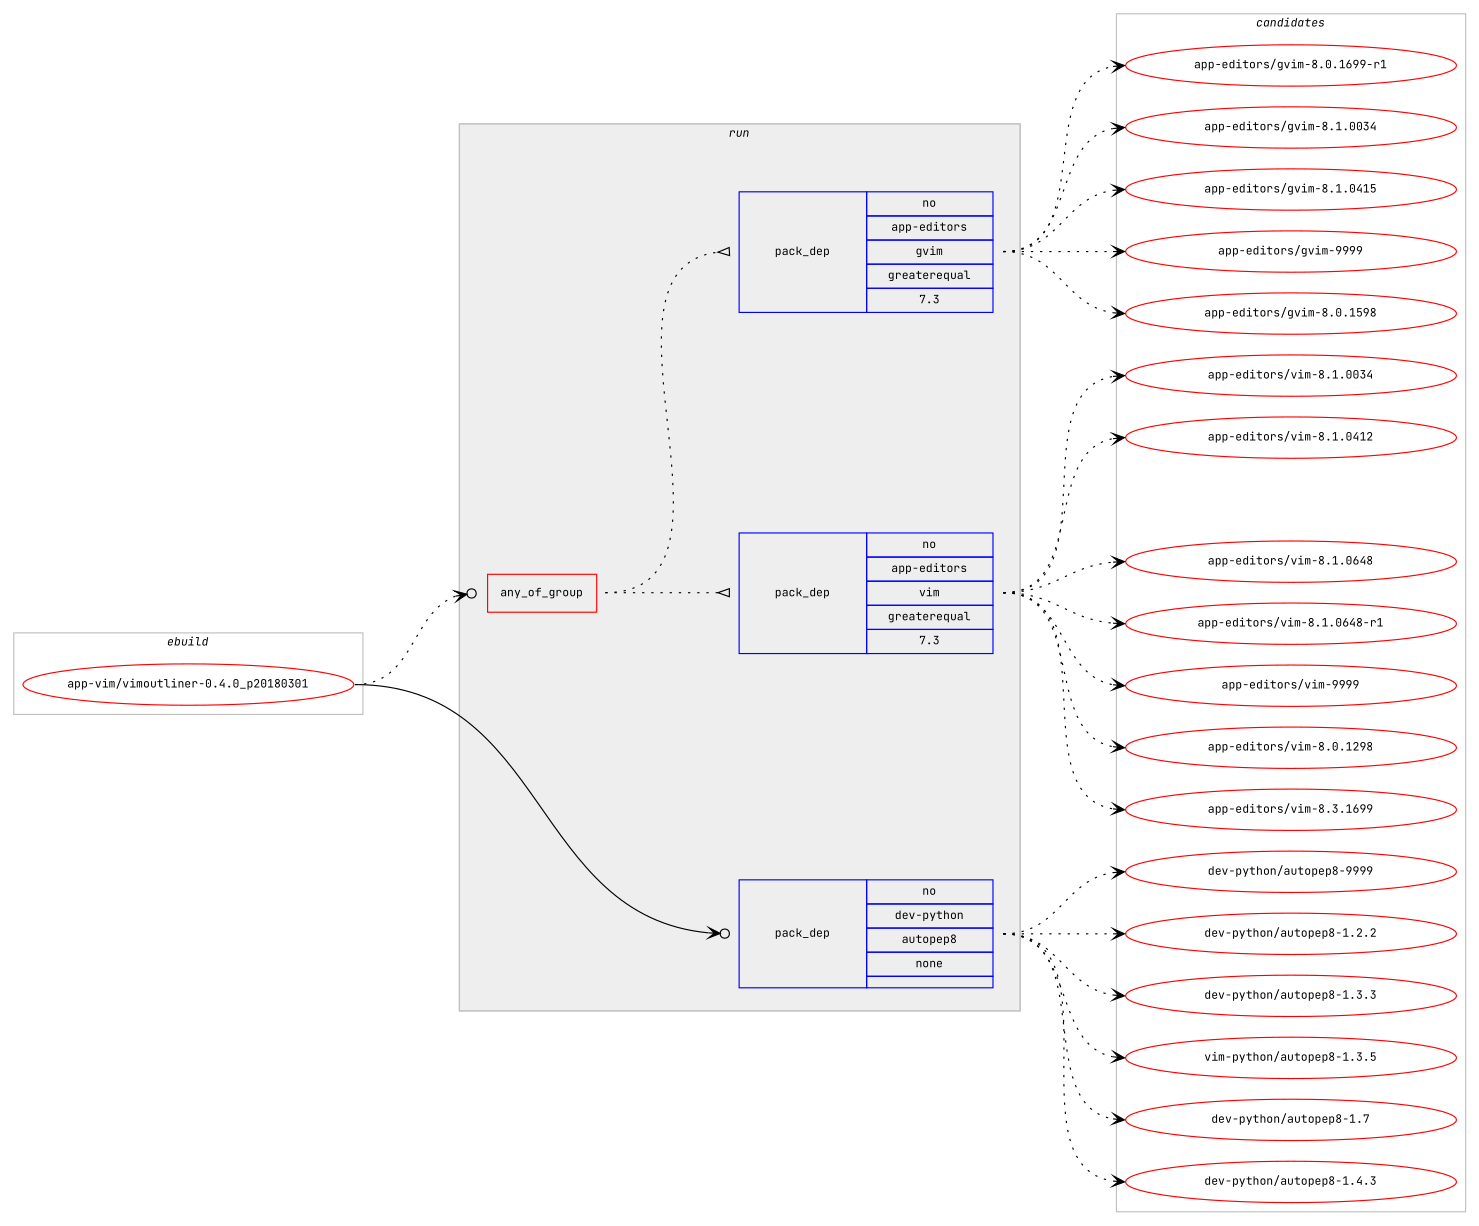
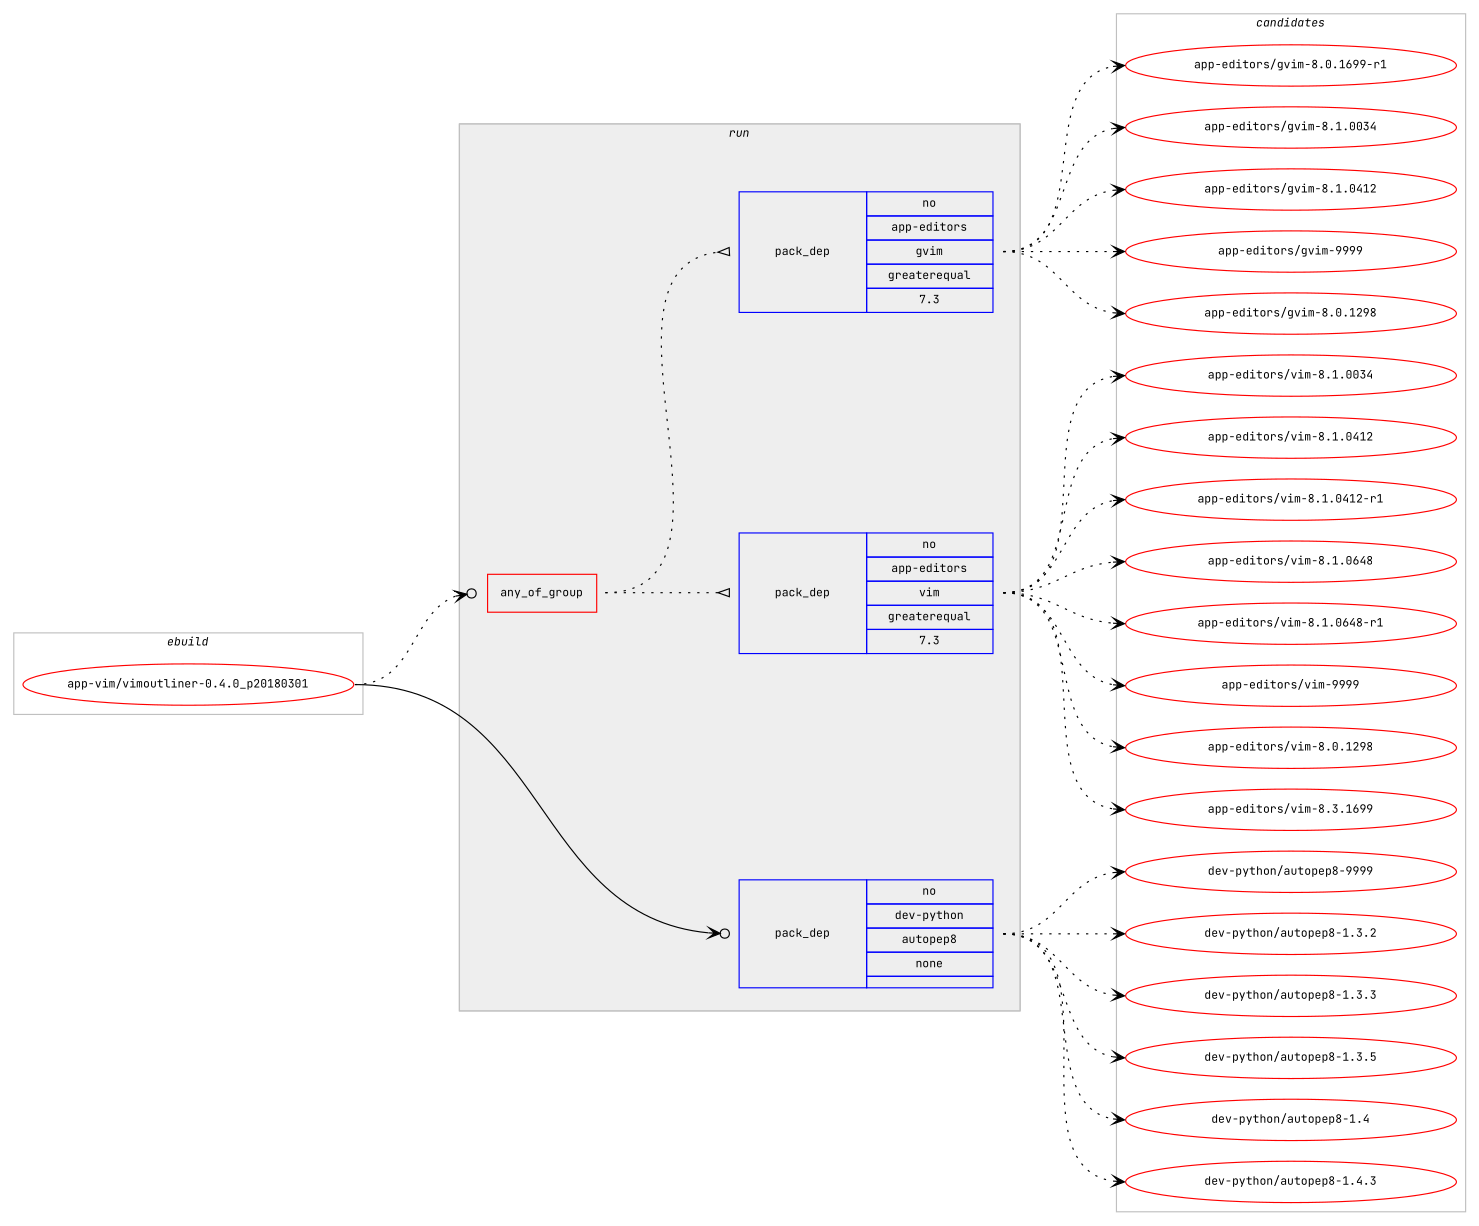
node "app-editors/gvim-8.1.0415": label "app-editors/gvim-8.1.0415" -> "app-editors/gvim-8.1.0412"
node "app-editors/gvim-8.0.1598": label "app-editors/gvim-8.0.1598" -> "app-editors/gvim-8.0.1298"
node "app-editors/vim-8.1.0412-r1": added
node "dev-python/autopep8-1.2.2": label "dev-python/autopep8-1.2.2" -> "dev-python/autopep8-1.3.2"
node "vim-python/autopep8-1.3.5": label "vim-python/autopep8-1.3.5" -> "dev-python/autopep8-1.3.5"
node "dev-python/autopep8-1.7": label "dev-python/autopep8-1.7" -> "dev-python/autopep8-1.4"
